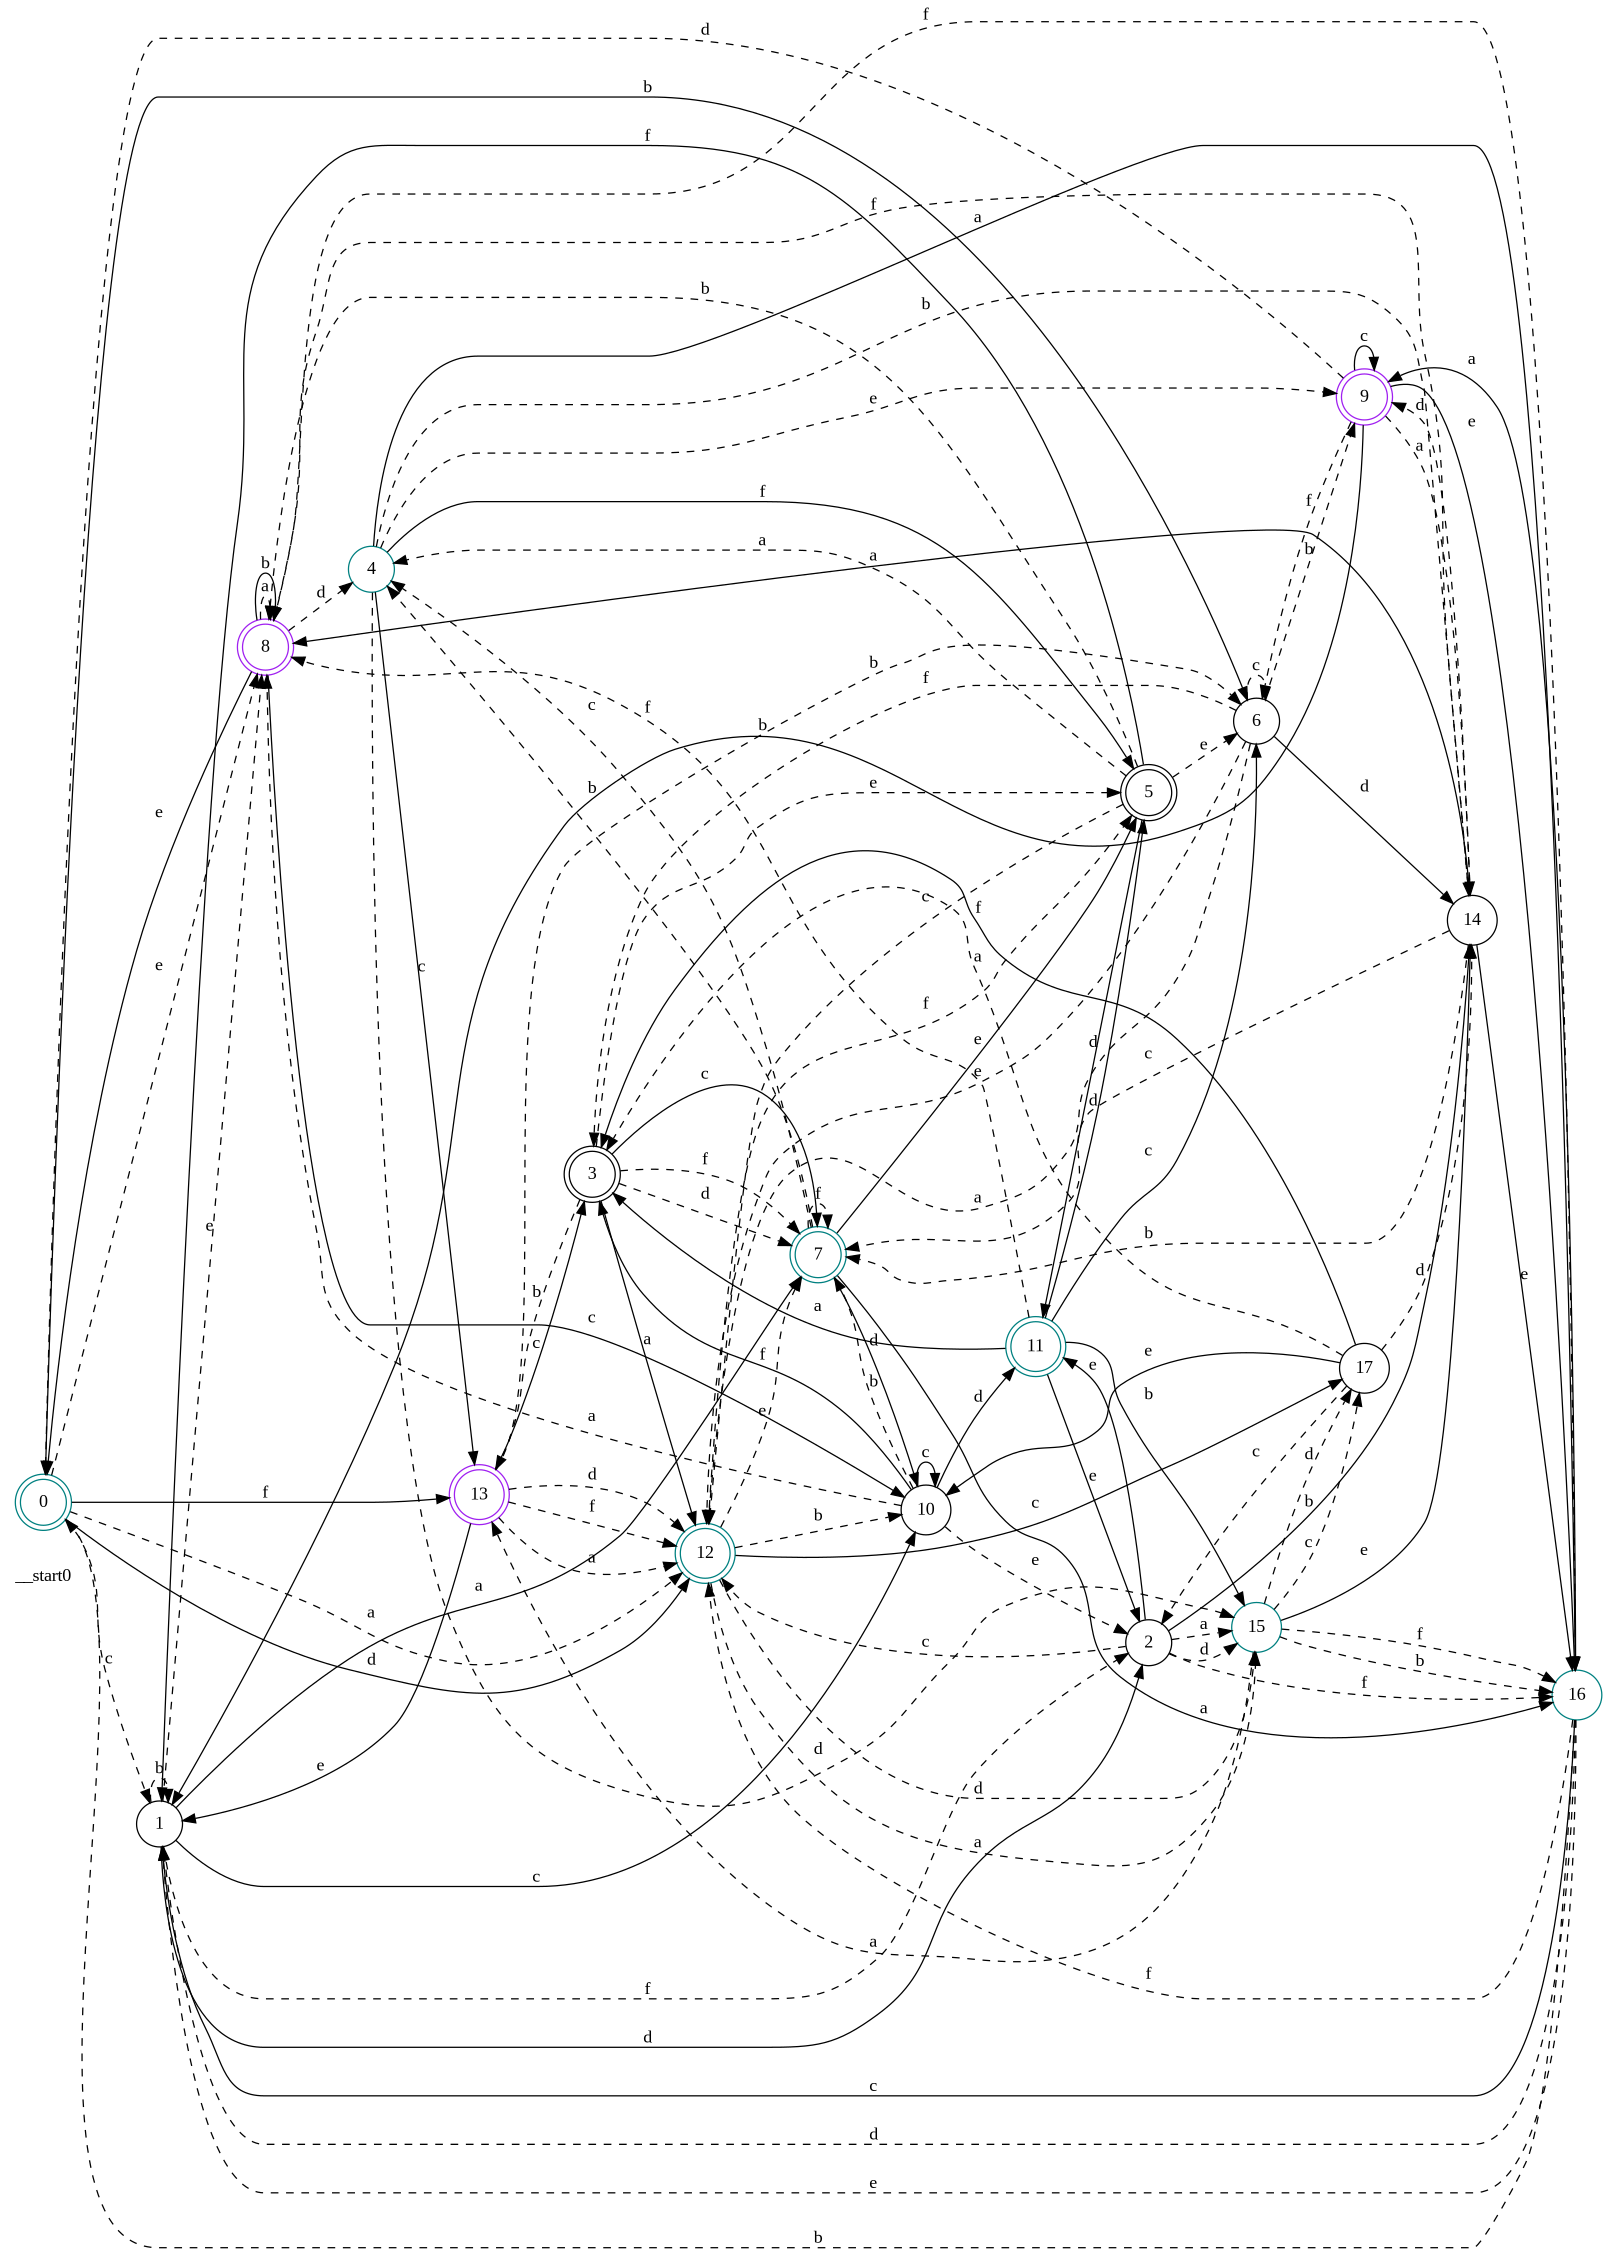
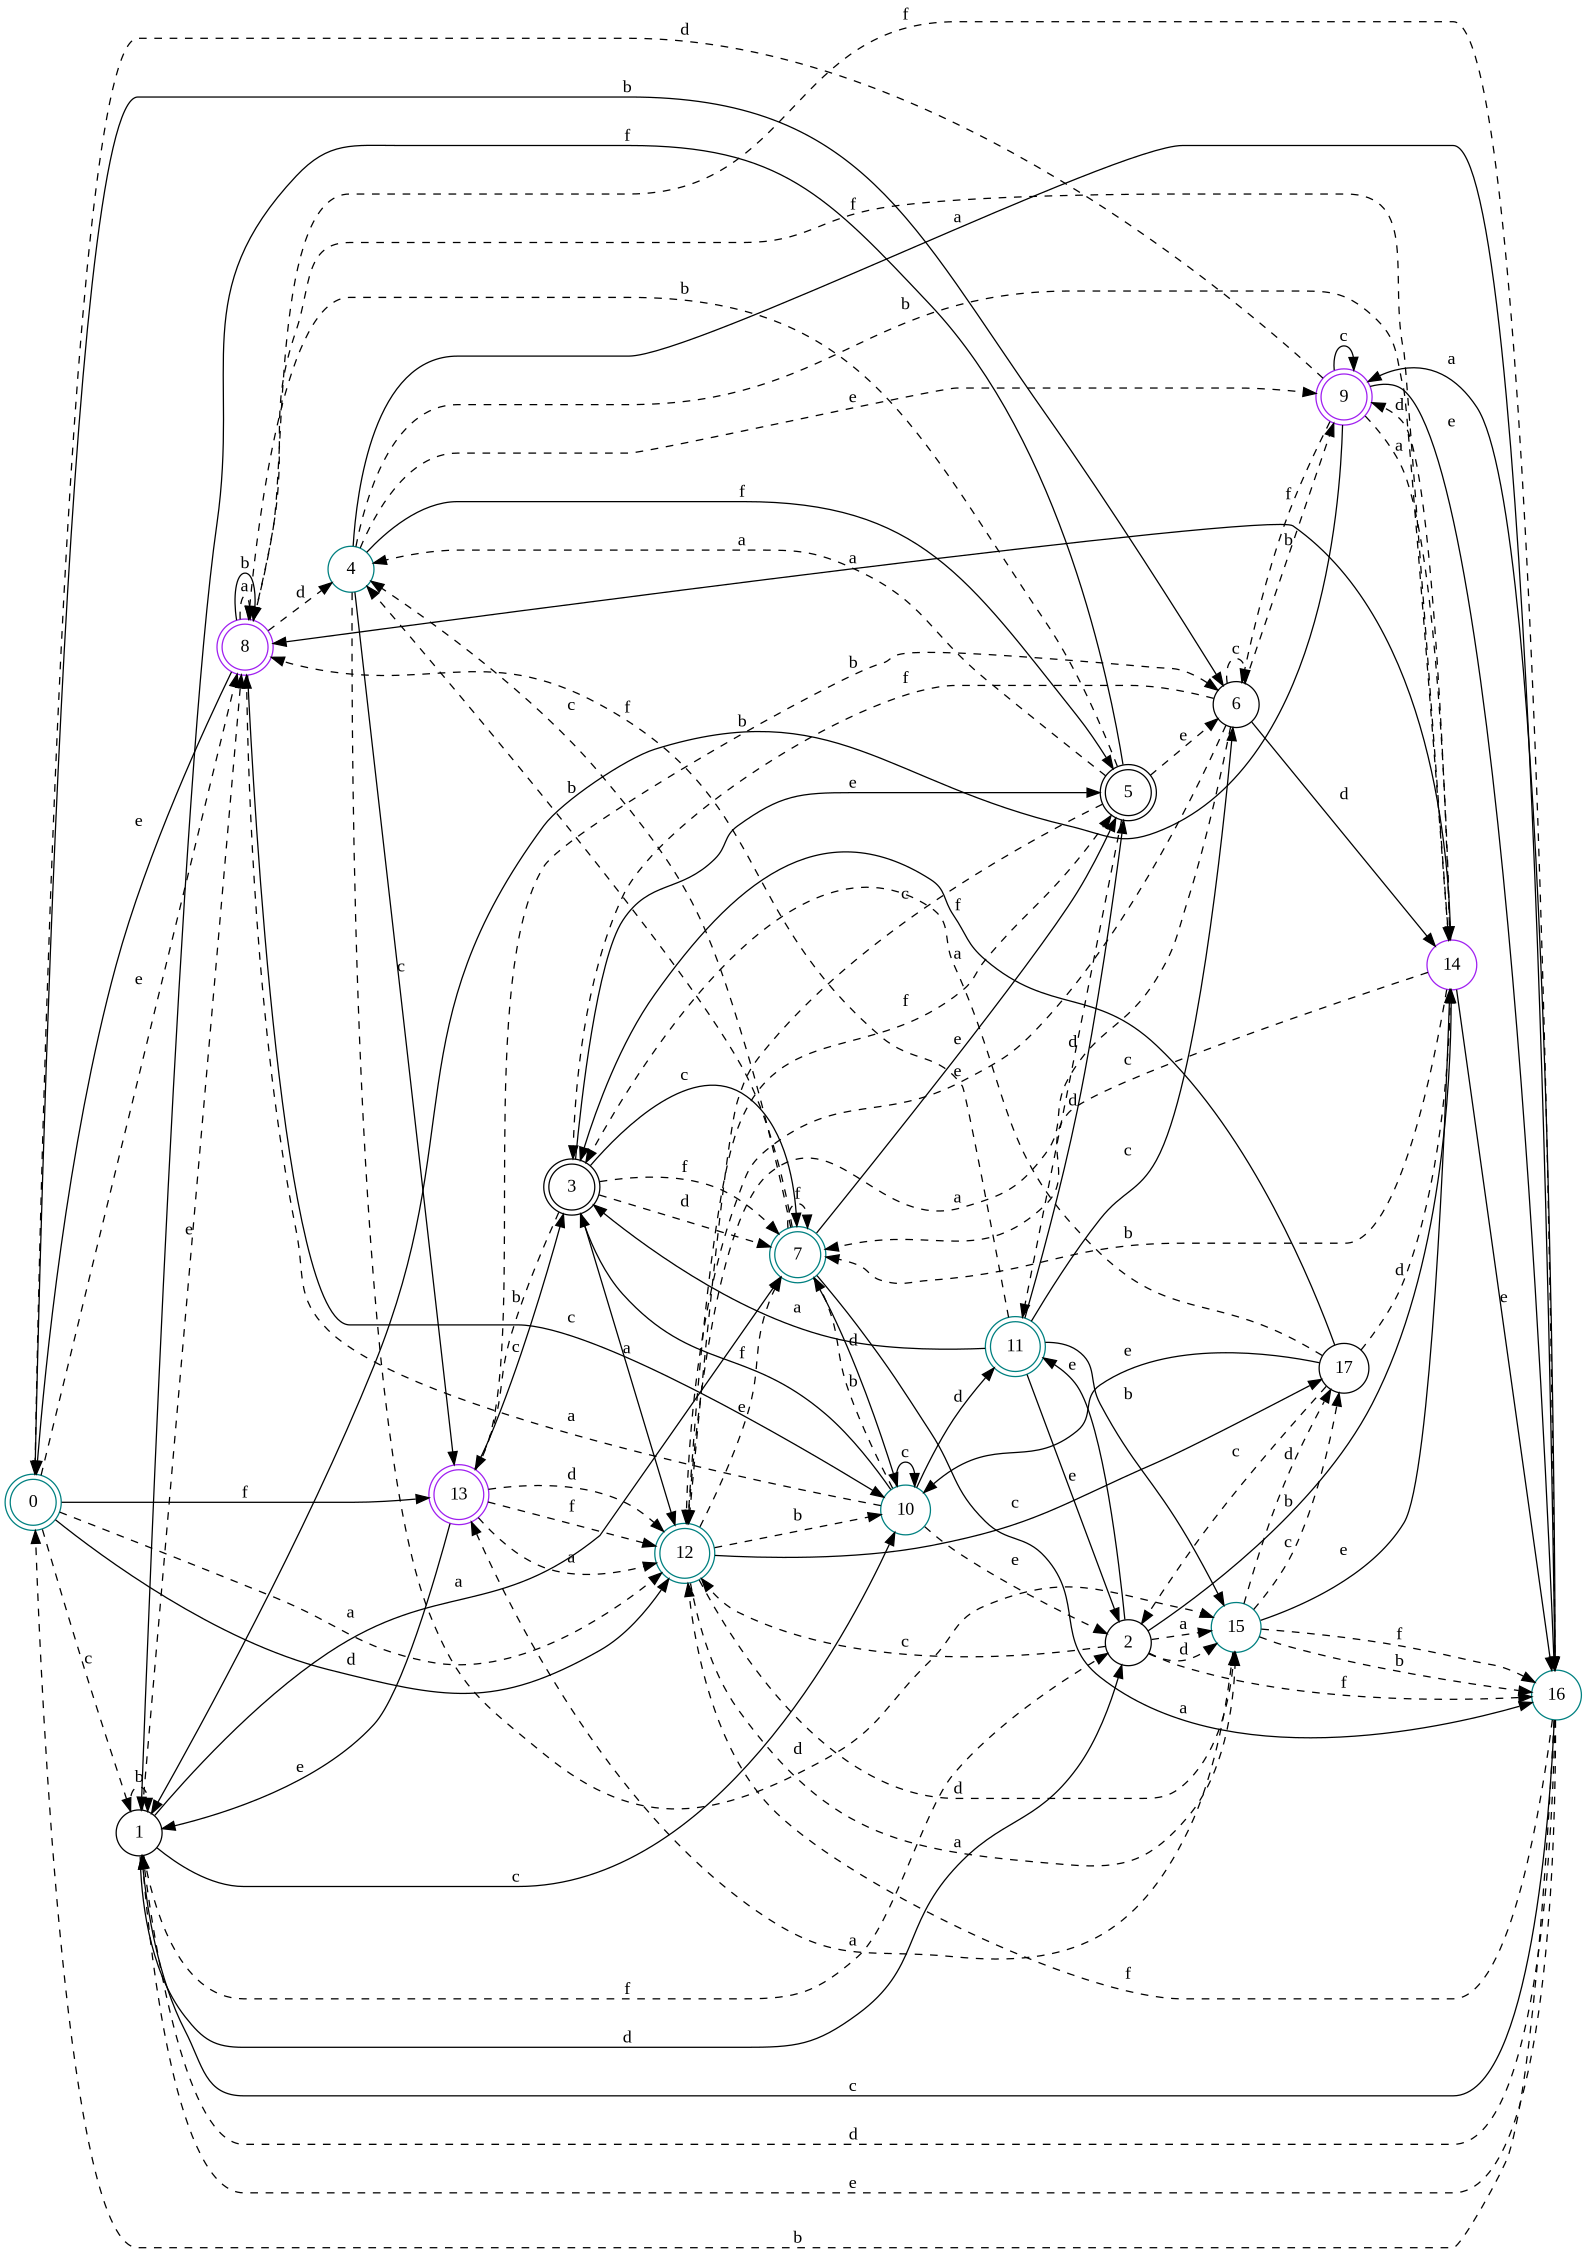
edge "3" -> "5": style dashed -> solid
node "14": color black -> purple
edge "5" -> "11": style solid -> dashed
node "10": color black -> teal
node "__start0": removed
